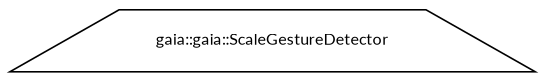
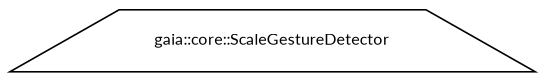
node "gaia::gaia::ScaleGestureDetector": label "gaia::gaia::ScaleGestureDetector" -> "gaia::core::ScaleGestureDetector"
